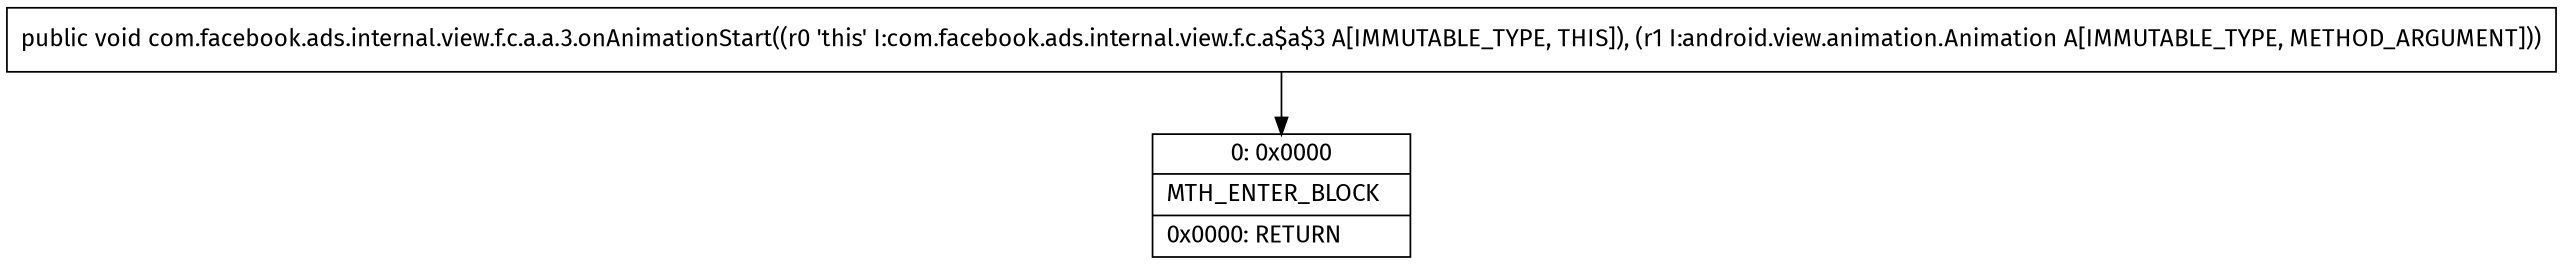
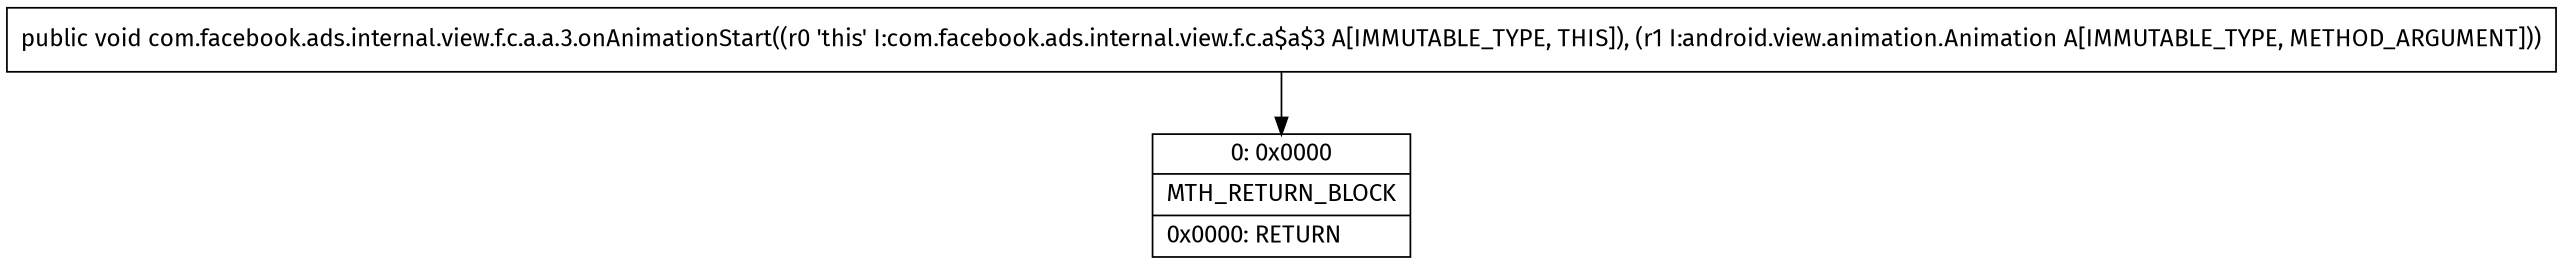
node "0: 0x0000": text "MTH_ENTER_BLOCK" -> "MTH_RETURN_BLOCK"
